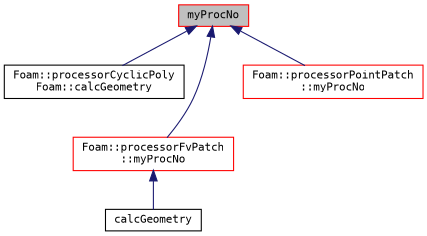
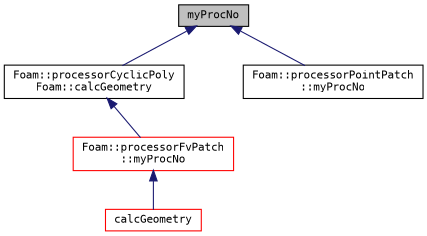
node "myProcNo": color red -> black
node "Foam::processorPointPatch ::myProcNo": color red -> black
edge "Foam::processorFvPatch ::myProcNo" -> "myProcNo": now "Foam::processorFvPatch ::myProcNo" -> "Foam::processorCyclicPoly Foam::calcGeometry"
node "calcGeometry": color black -> red
